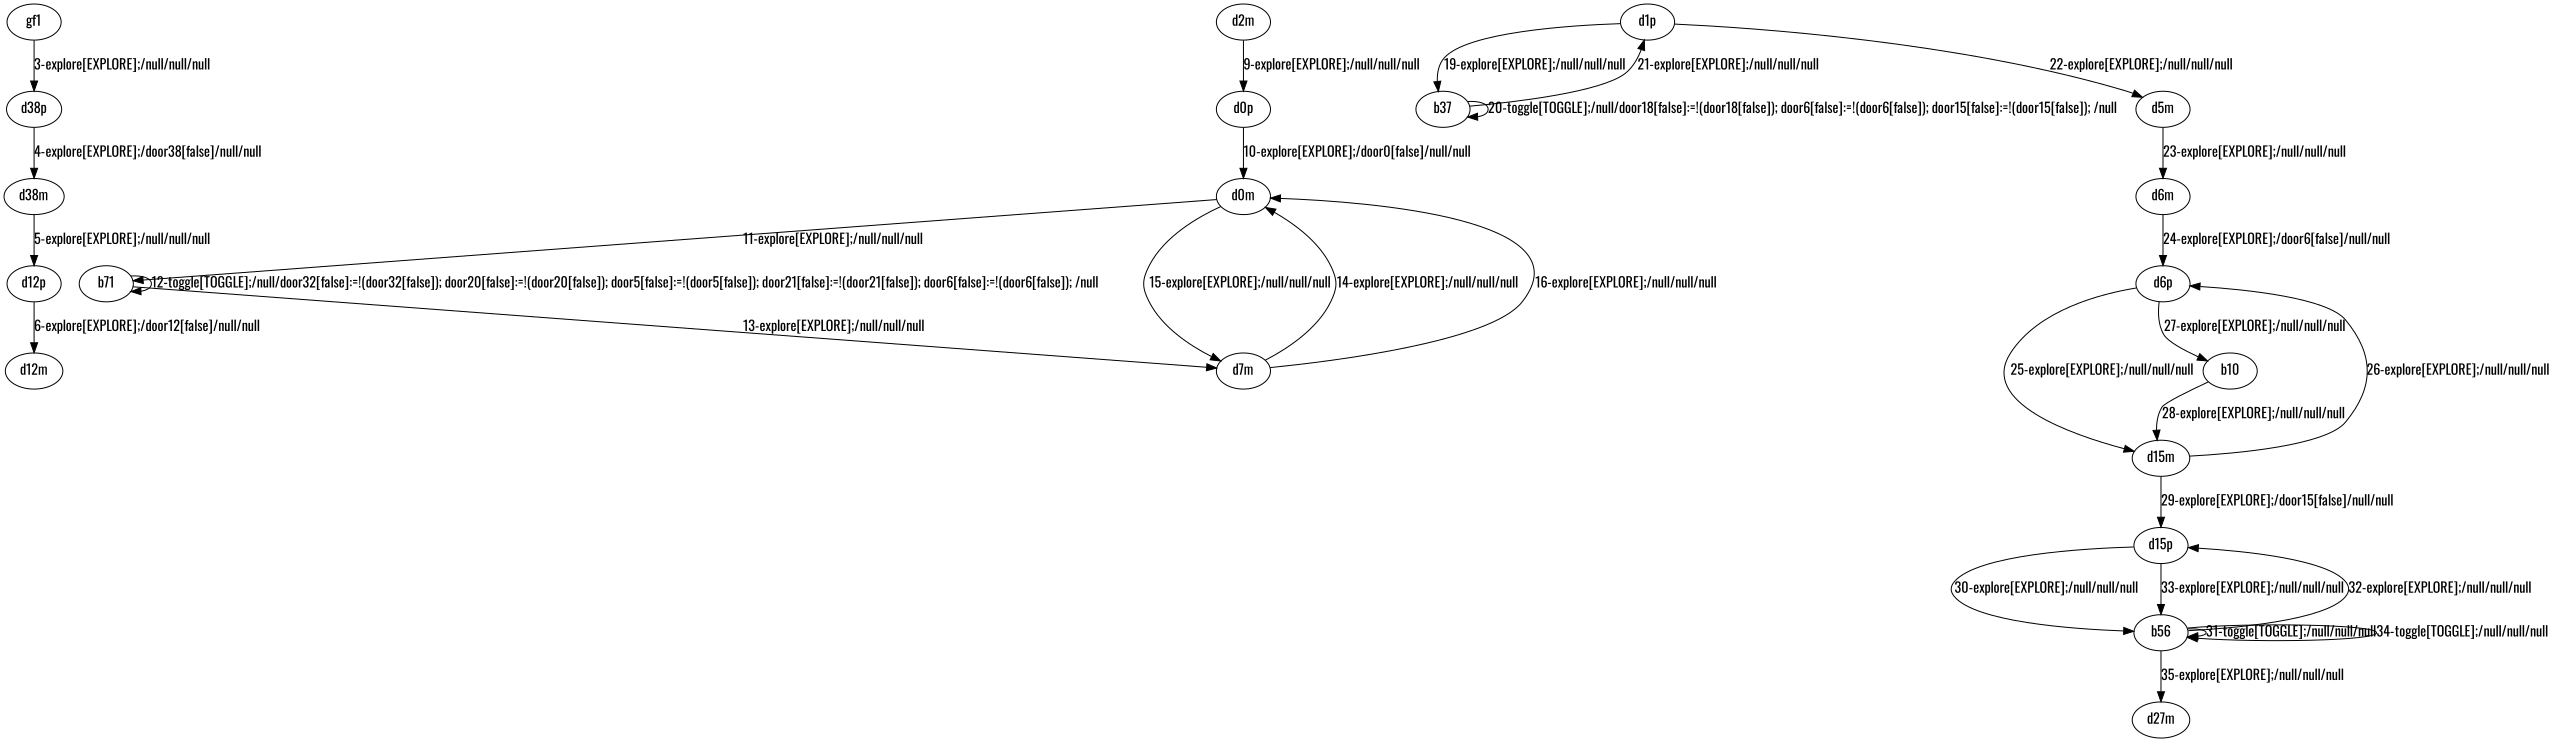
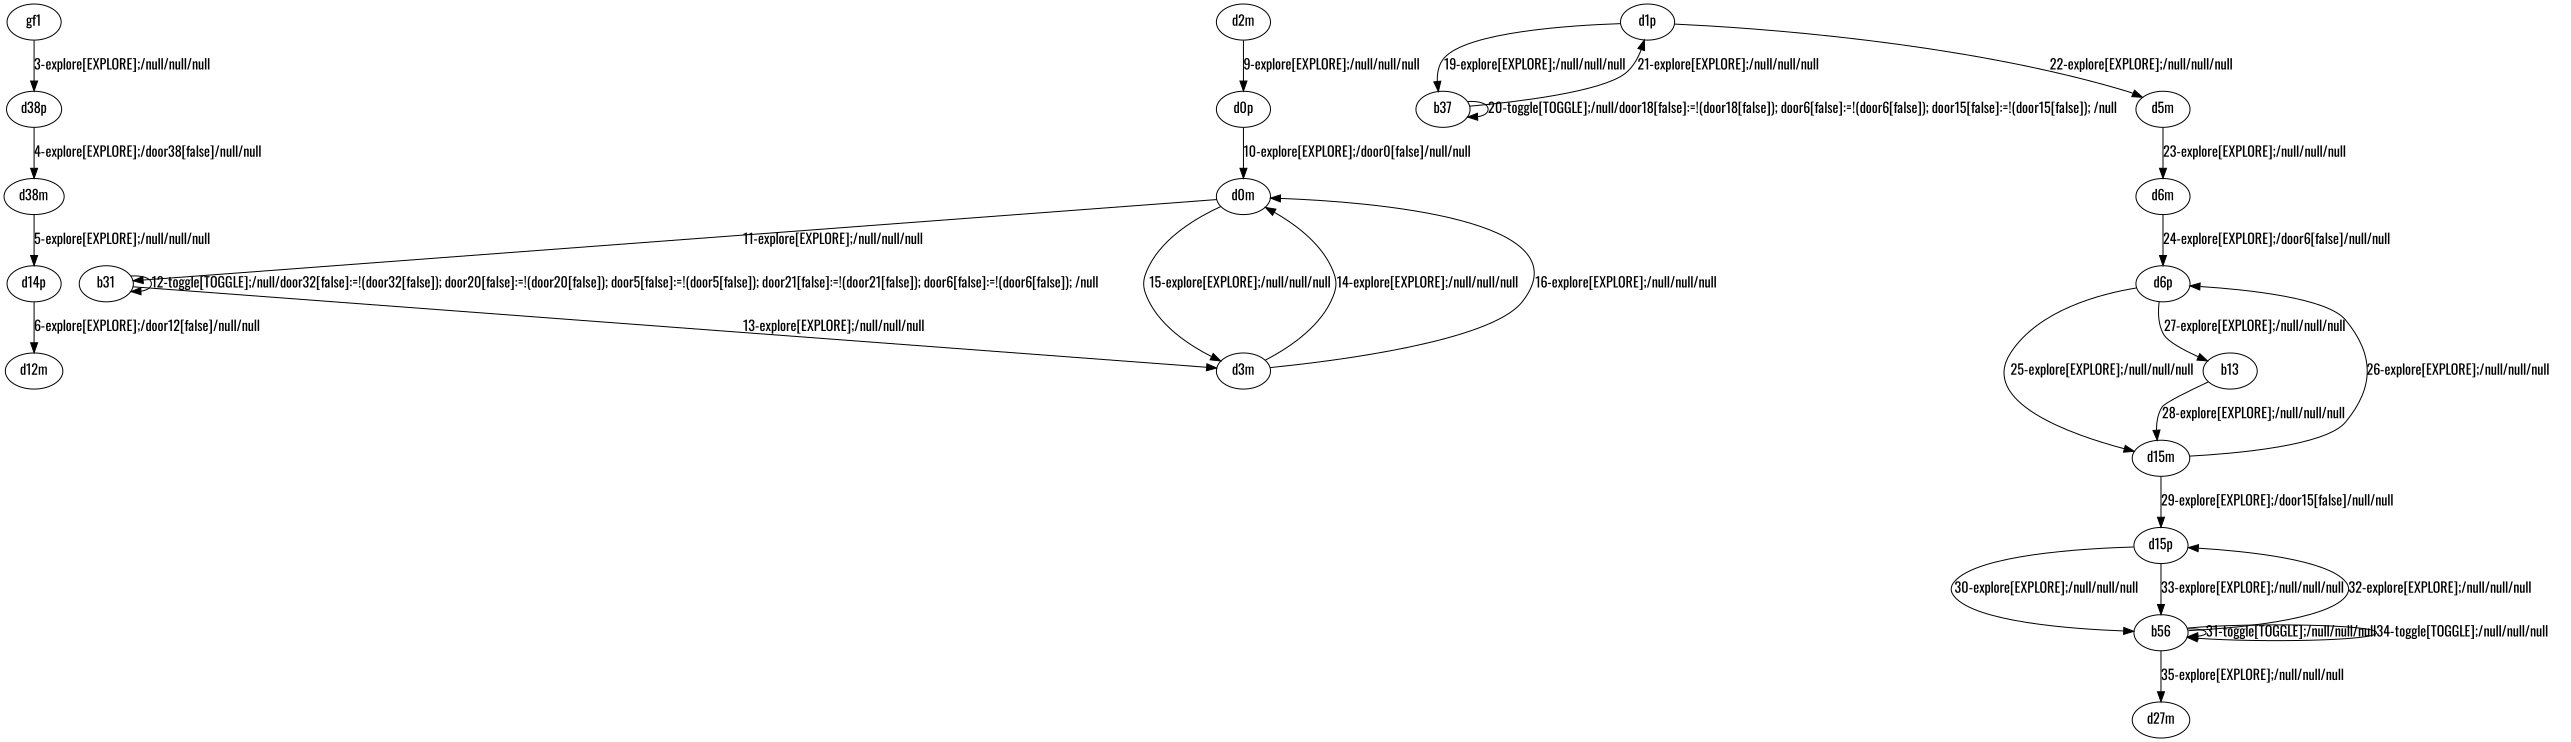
node "d12p": label "d12p" -> "d14p"
node "b71": label "b71" -> "b31"
node "d7m": label "d7m" -> "d3m"
node "b10": label "b10" -> "b13"
